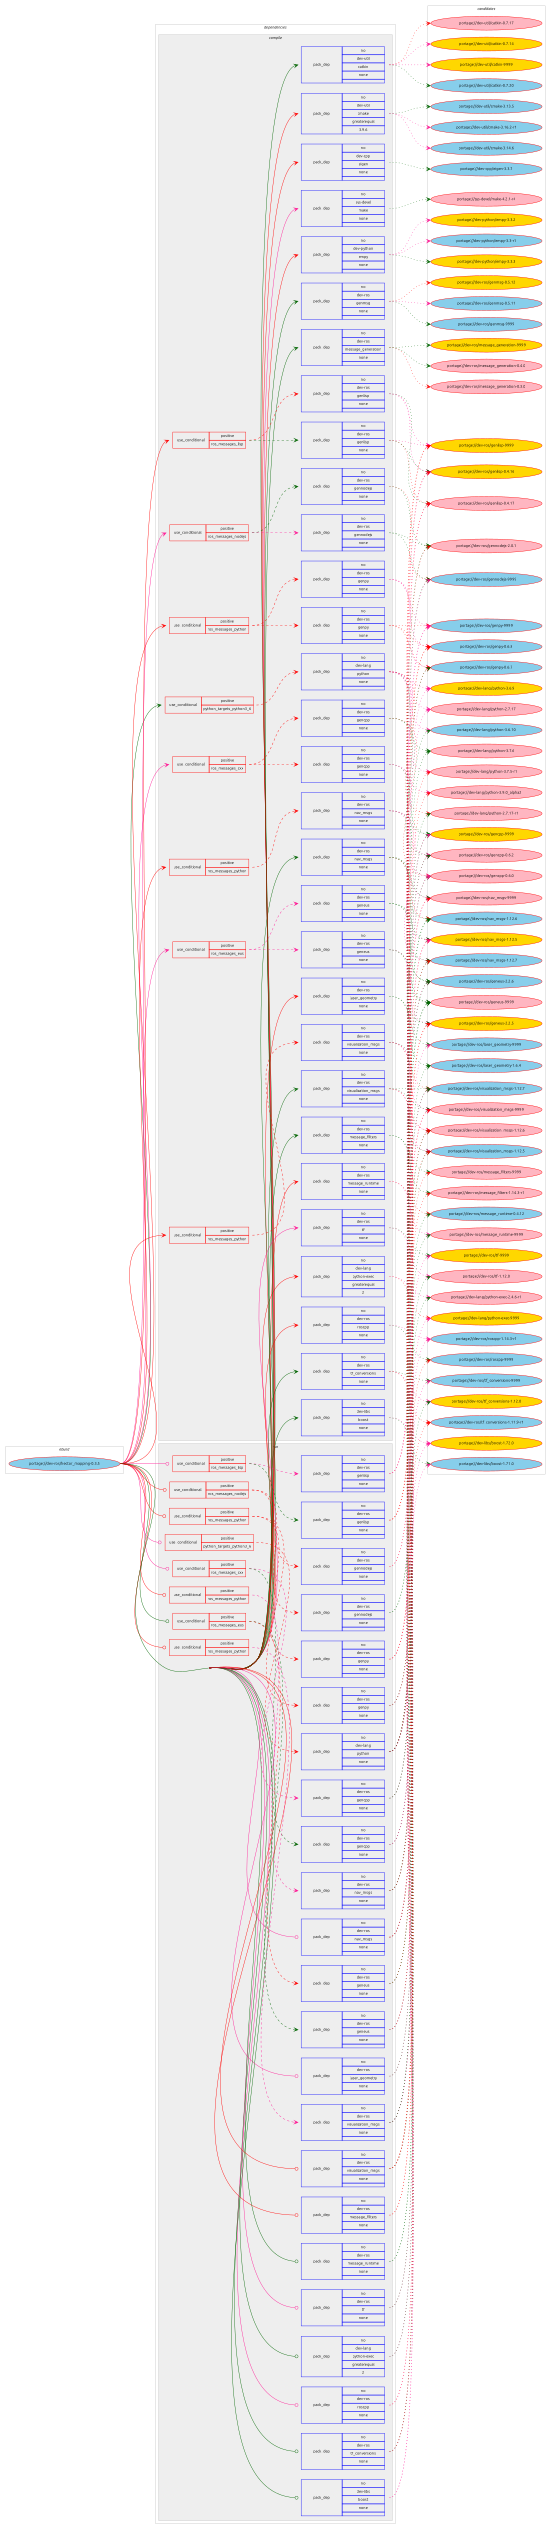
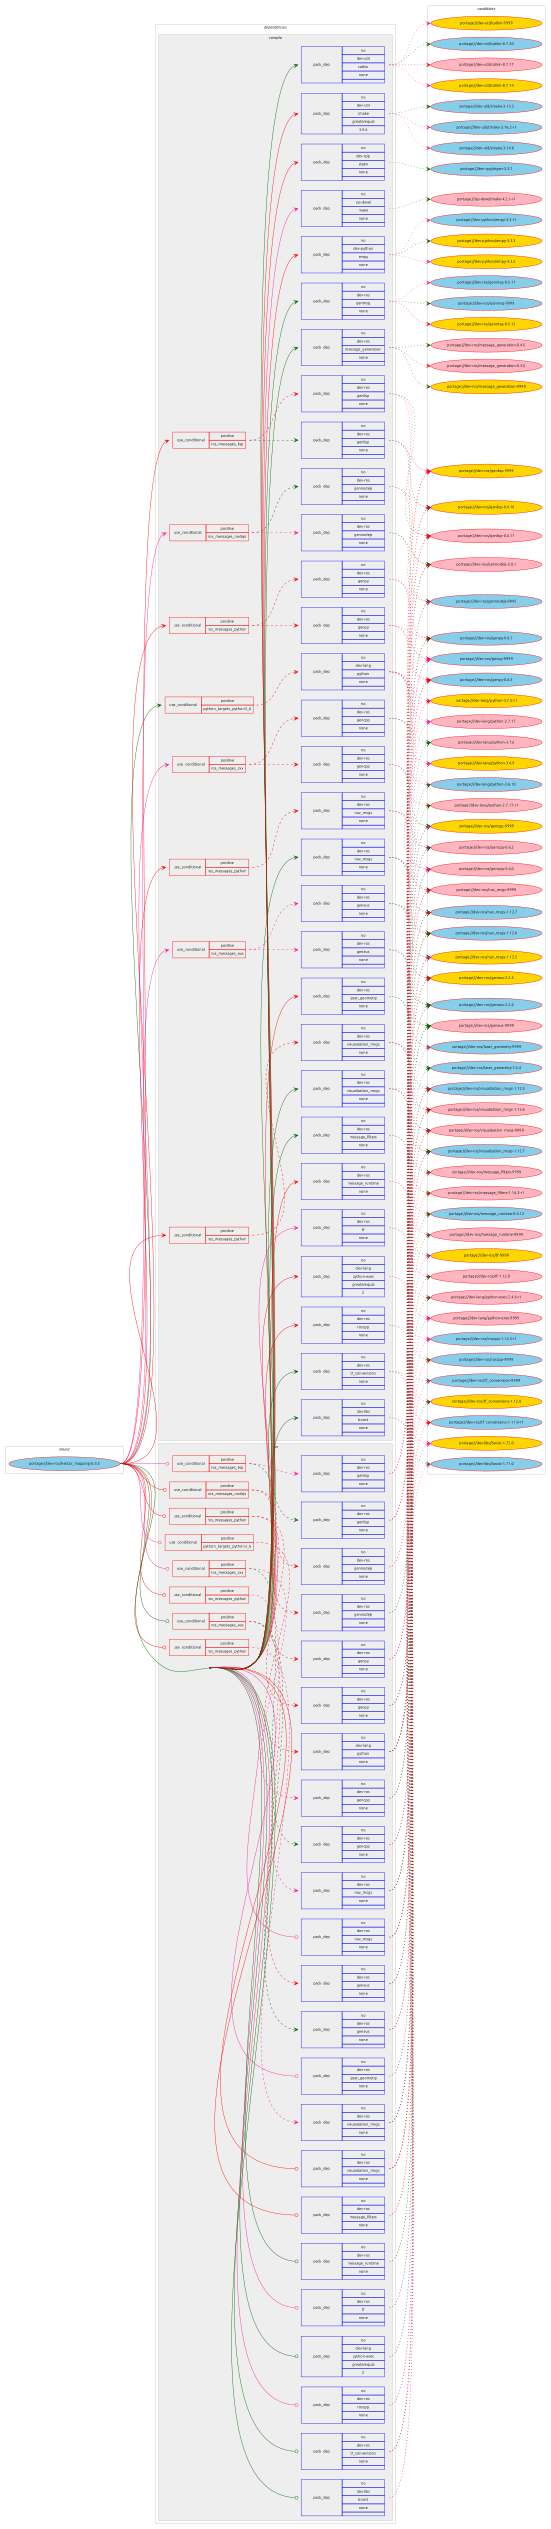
node "portage://dev-lang/python-3.7.5-r1": fillcolor lightpink -> gold
node "portage://dev-lang/python-3.9.0_alpha2": removed
node "portage://dev-lang/python-exec-9999": fillcolor gold -> lightpink
